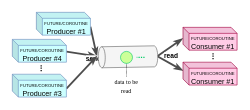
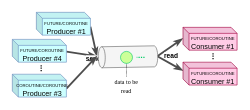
node "FUTURE/COROUTINEProducer #3": label "FUTURE/COROUTINEProducer #3" -> "COROUTINE/COROUTINEProducer #3"
